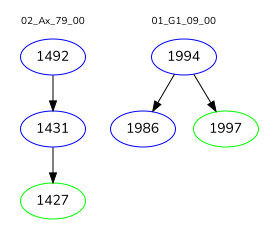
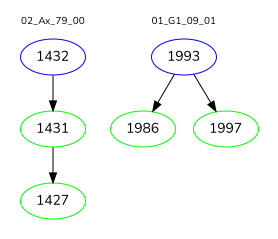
cluster "01_G1_09_00": label "01_G1_09_00" -> "01_G1_09_01"
node "1492": label "1492" -> "1432"
node "1994": label "1994" -> "1993"
node "1431": color blue -> green
node "1986": color blue -> green
